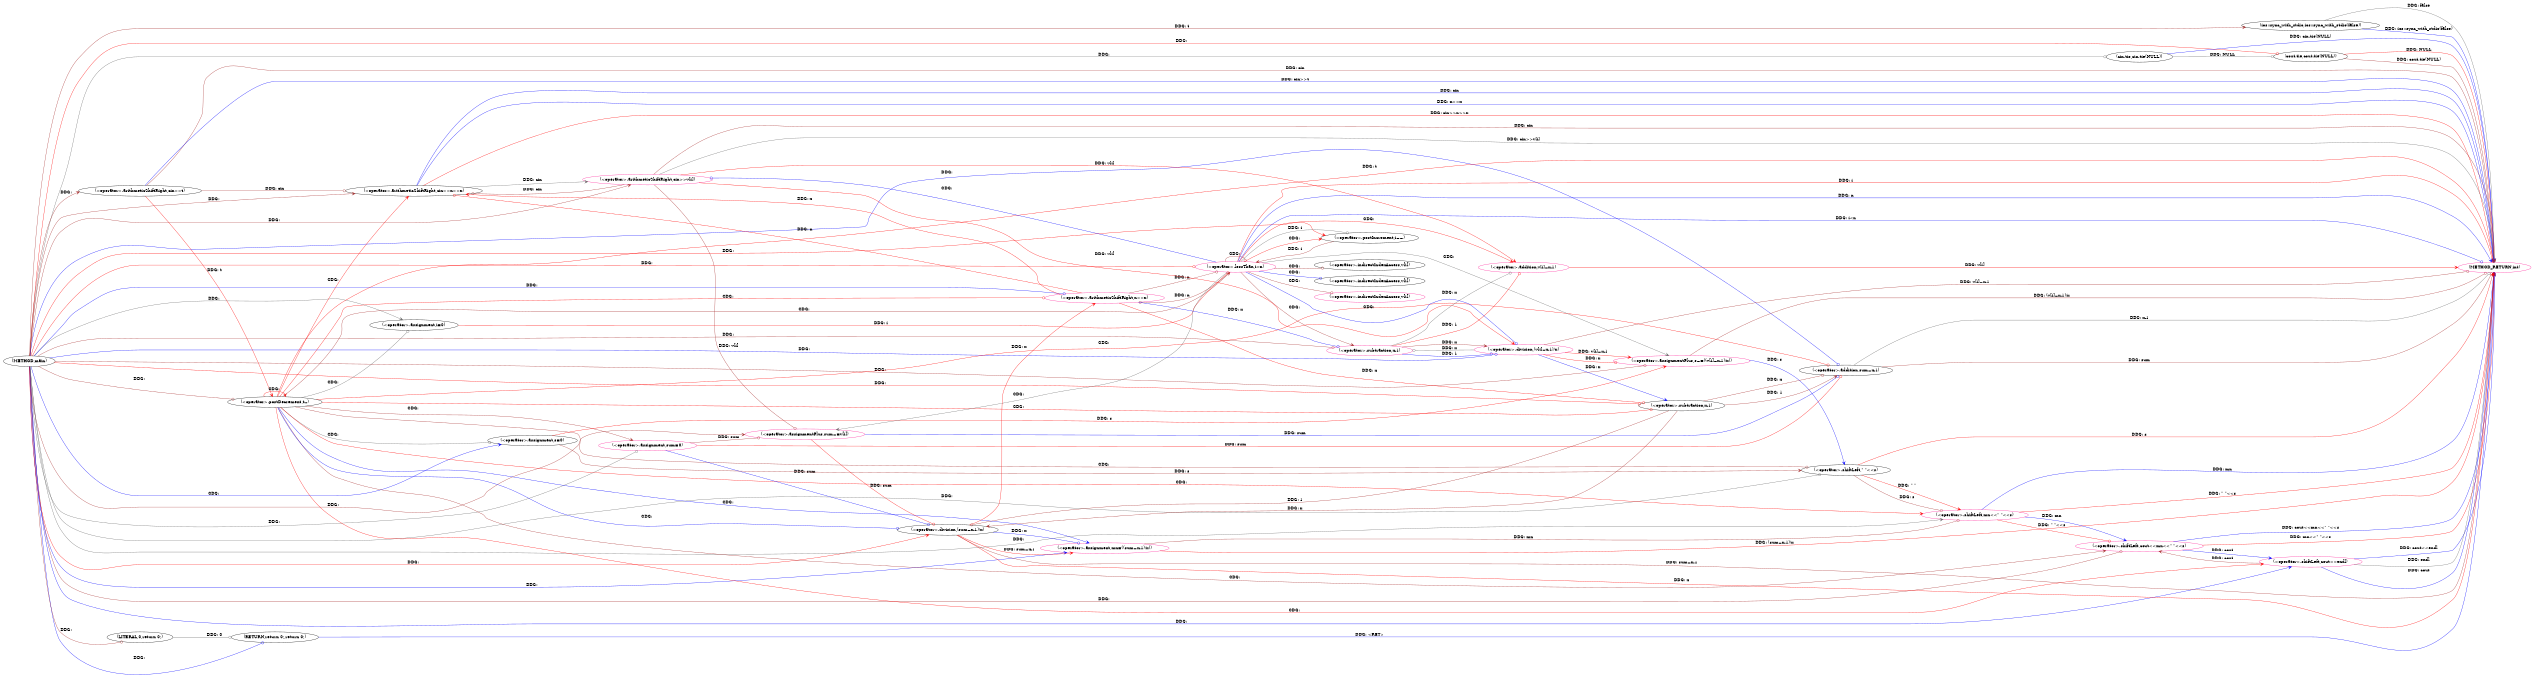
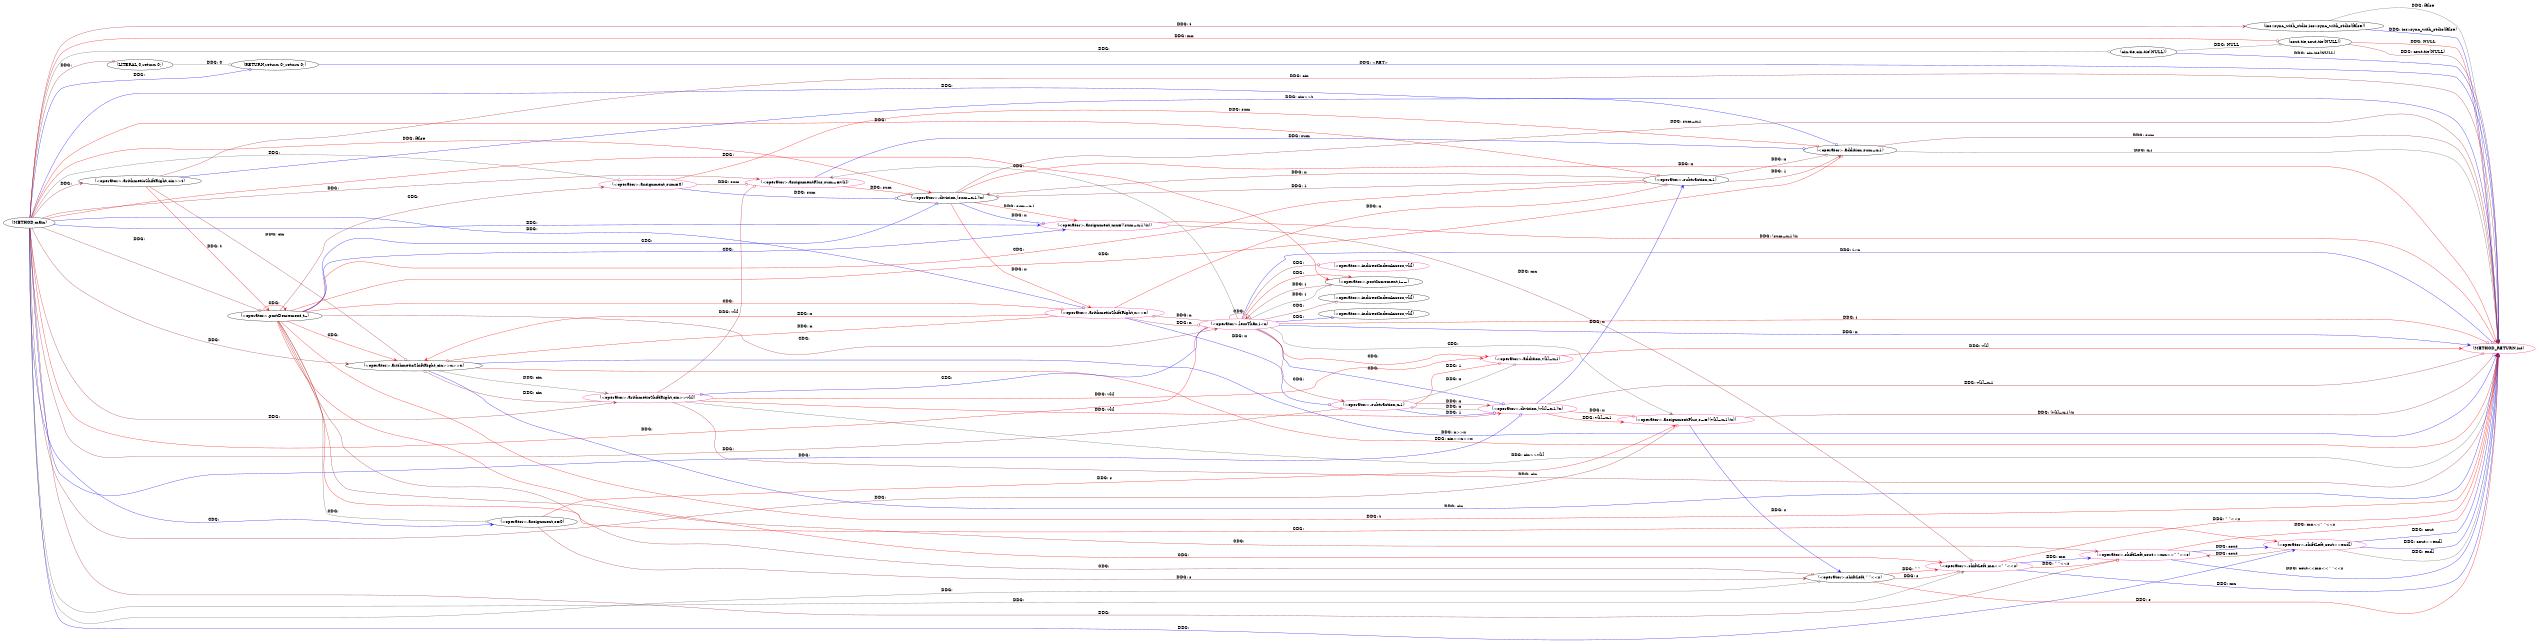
edge "(METHOD,main)" -> "(cout.tie,cout.tie(NULL))": label "DDG: " -> "DDG: mn"
node "(<operator>.assignment,i=0)": removed
edge "(METHOD,main)" -> "(<operator>.division,(sum+x-1)/x)": label "DDG: " -> "DDG: false"
